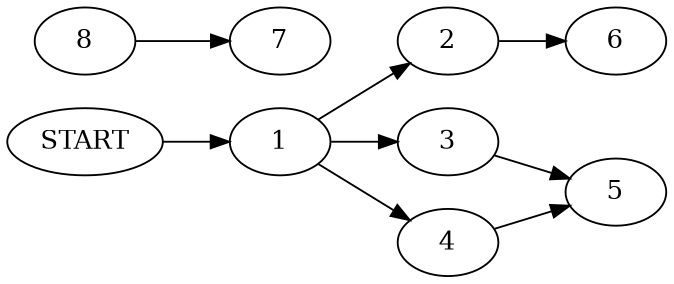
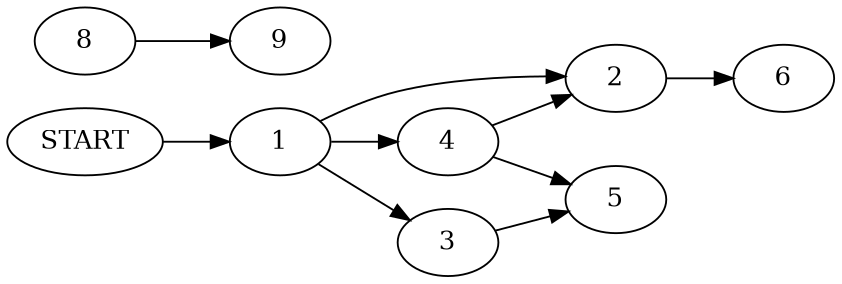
node "7": label "7" -> "9"
edge "4" -> "2": added
